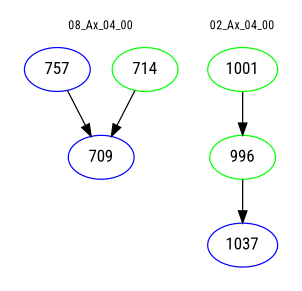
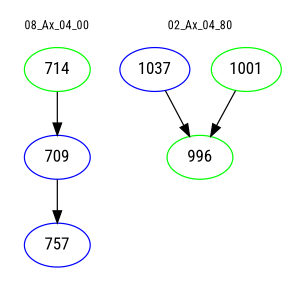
cluster "02_Ax_04_00": label "02_Ax_04_00" -> "02_Ax_04_80"
edge "757" -> "709": reversed
edge "996" -> "1037": reversed
